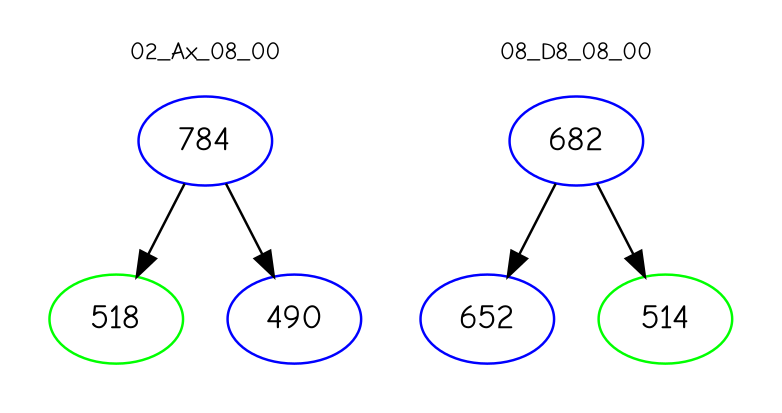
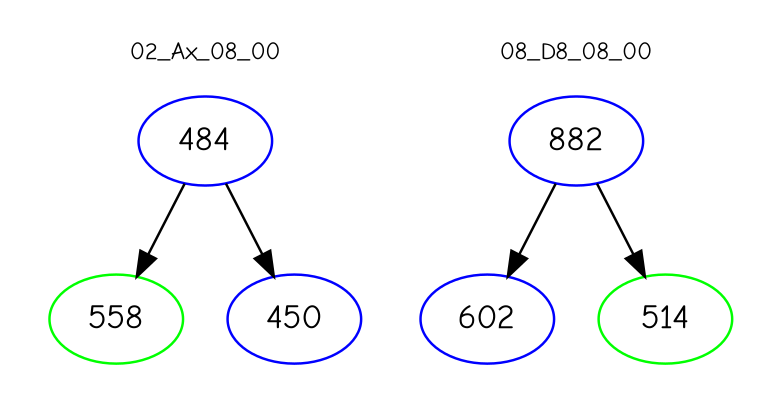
node "784": label "784" -> "484"
node "682": label "682" -> "882"
node "518": label "518" -> "558"
node "490": label "490" -> "450"
node "652": label "652" -> "602"
